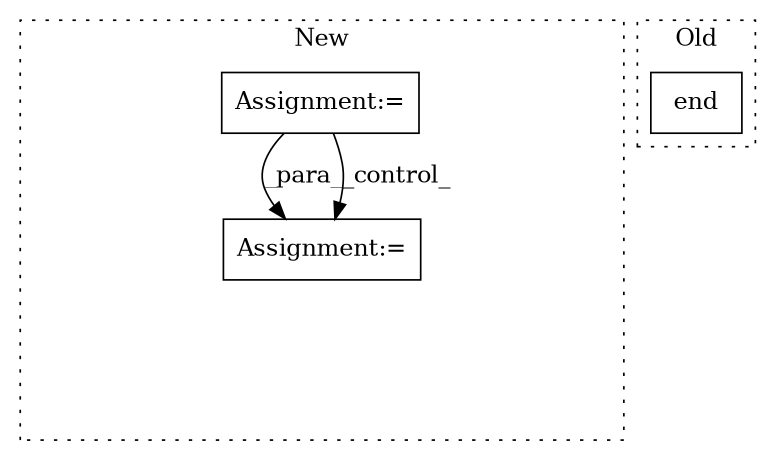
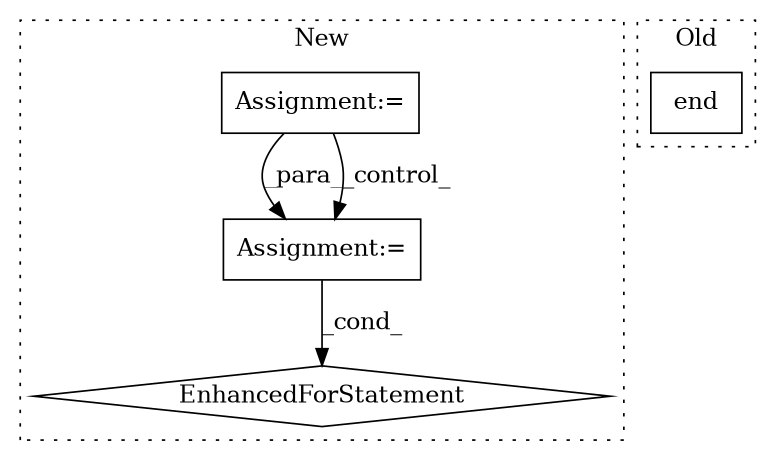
node "EnhancedForStatement": added
